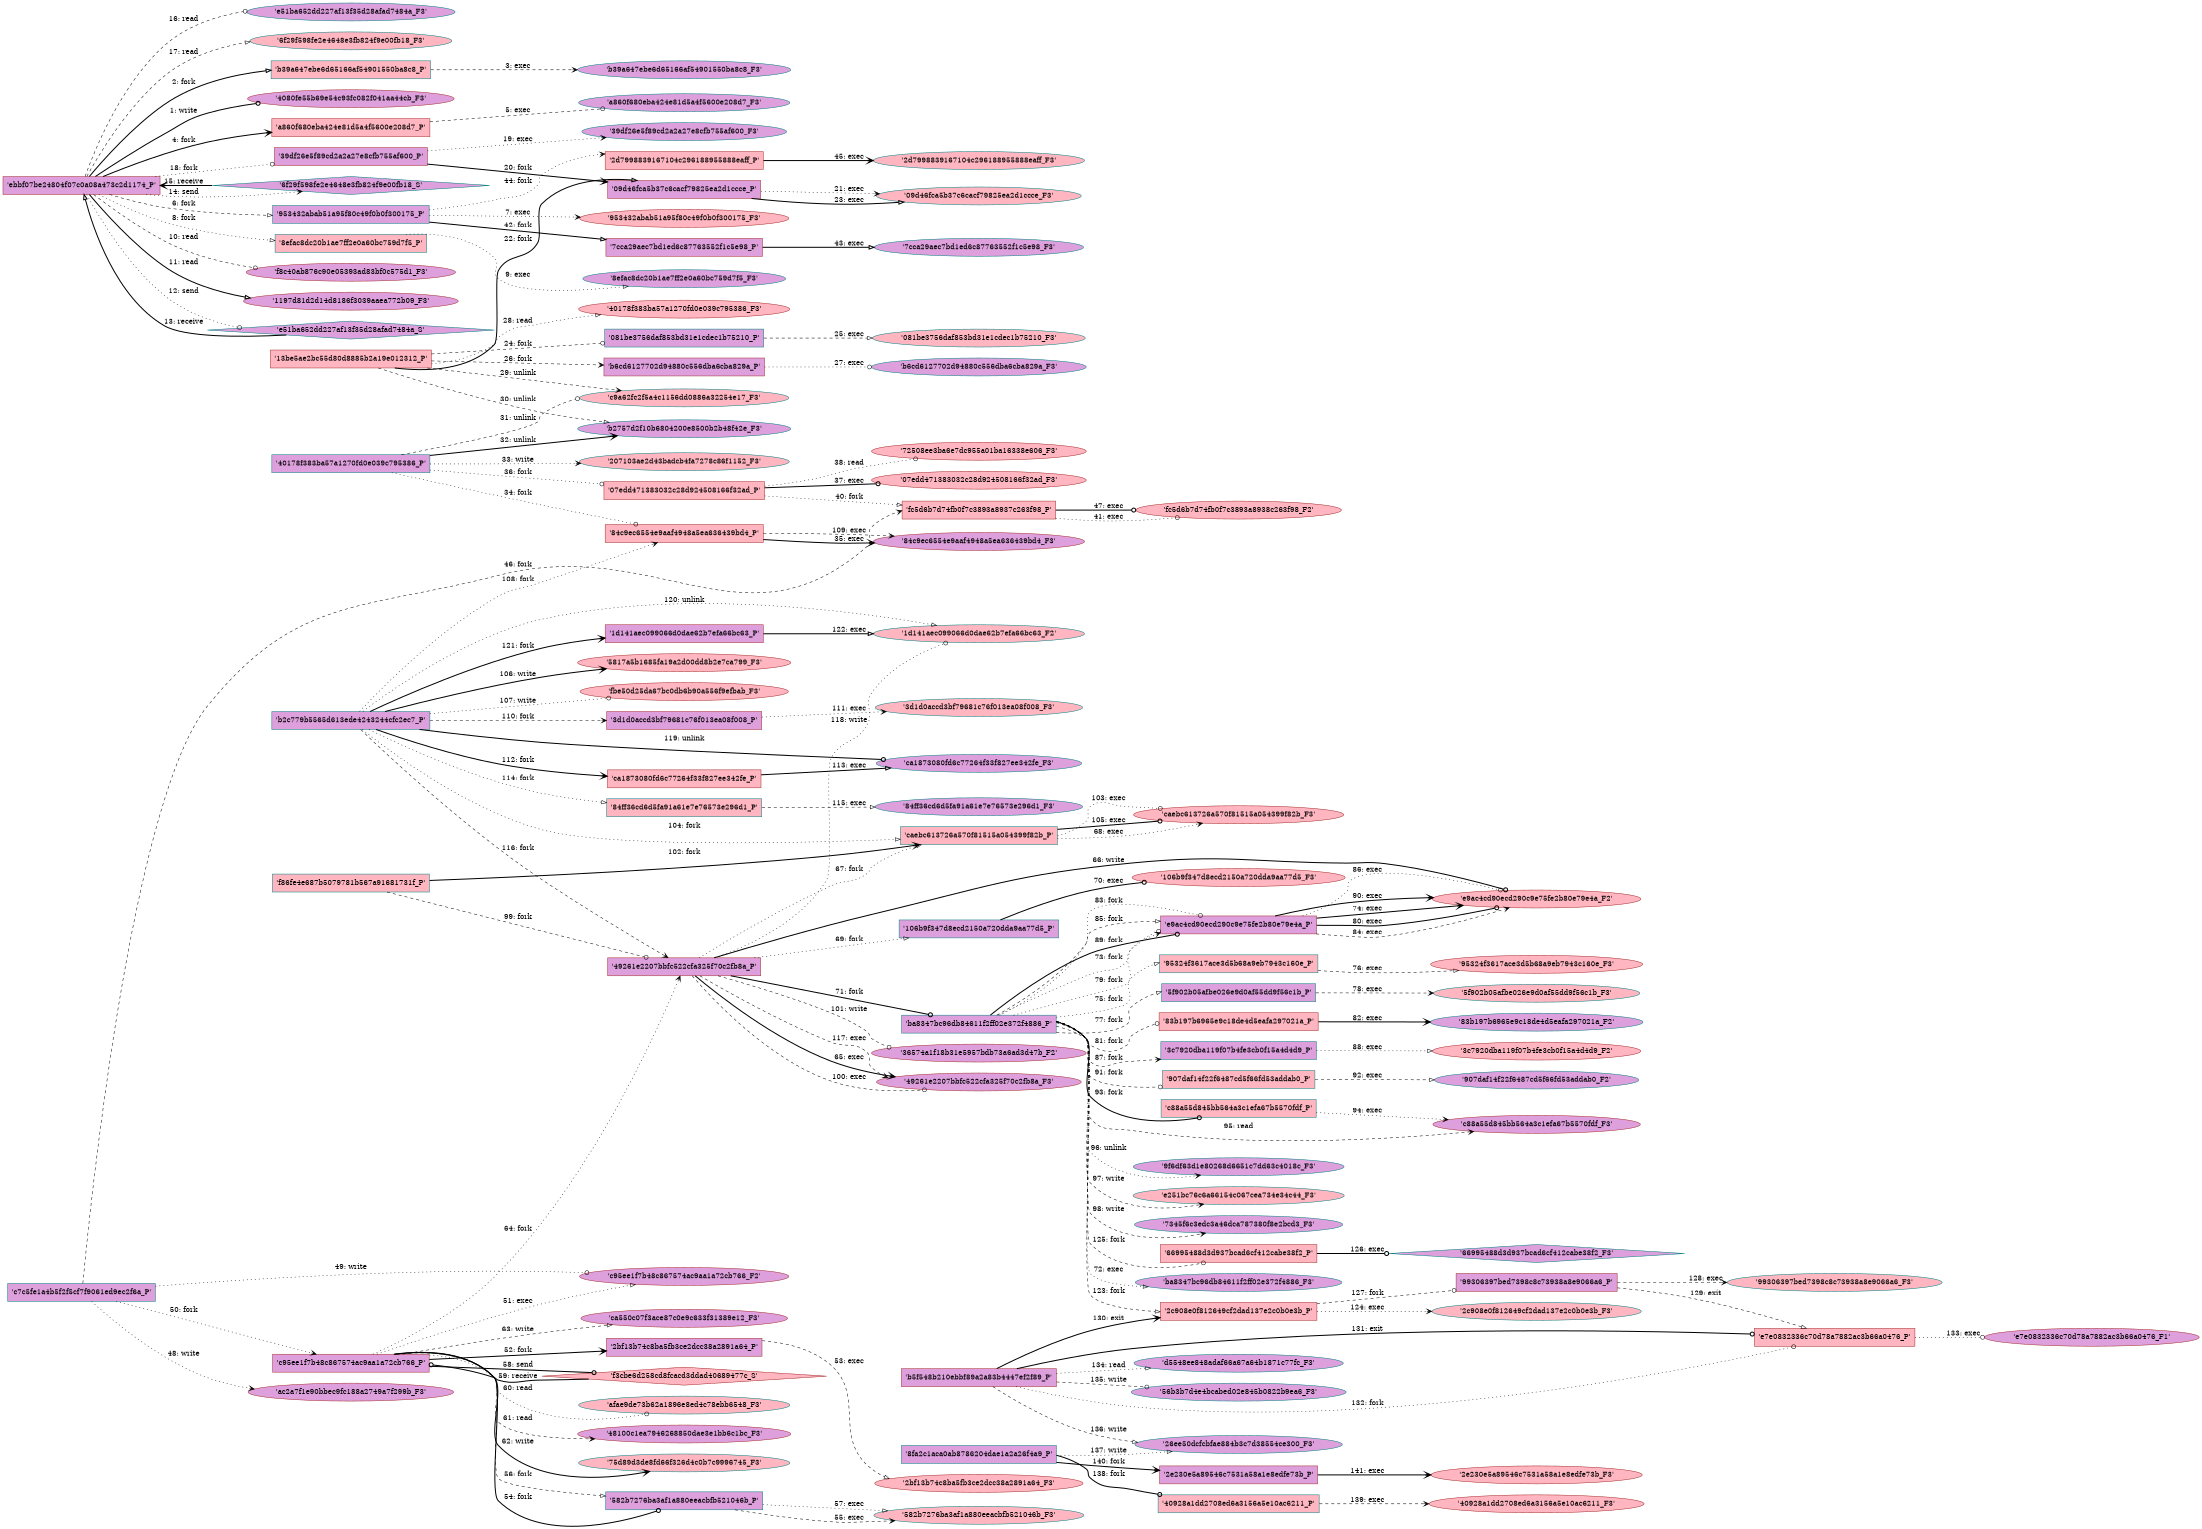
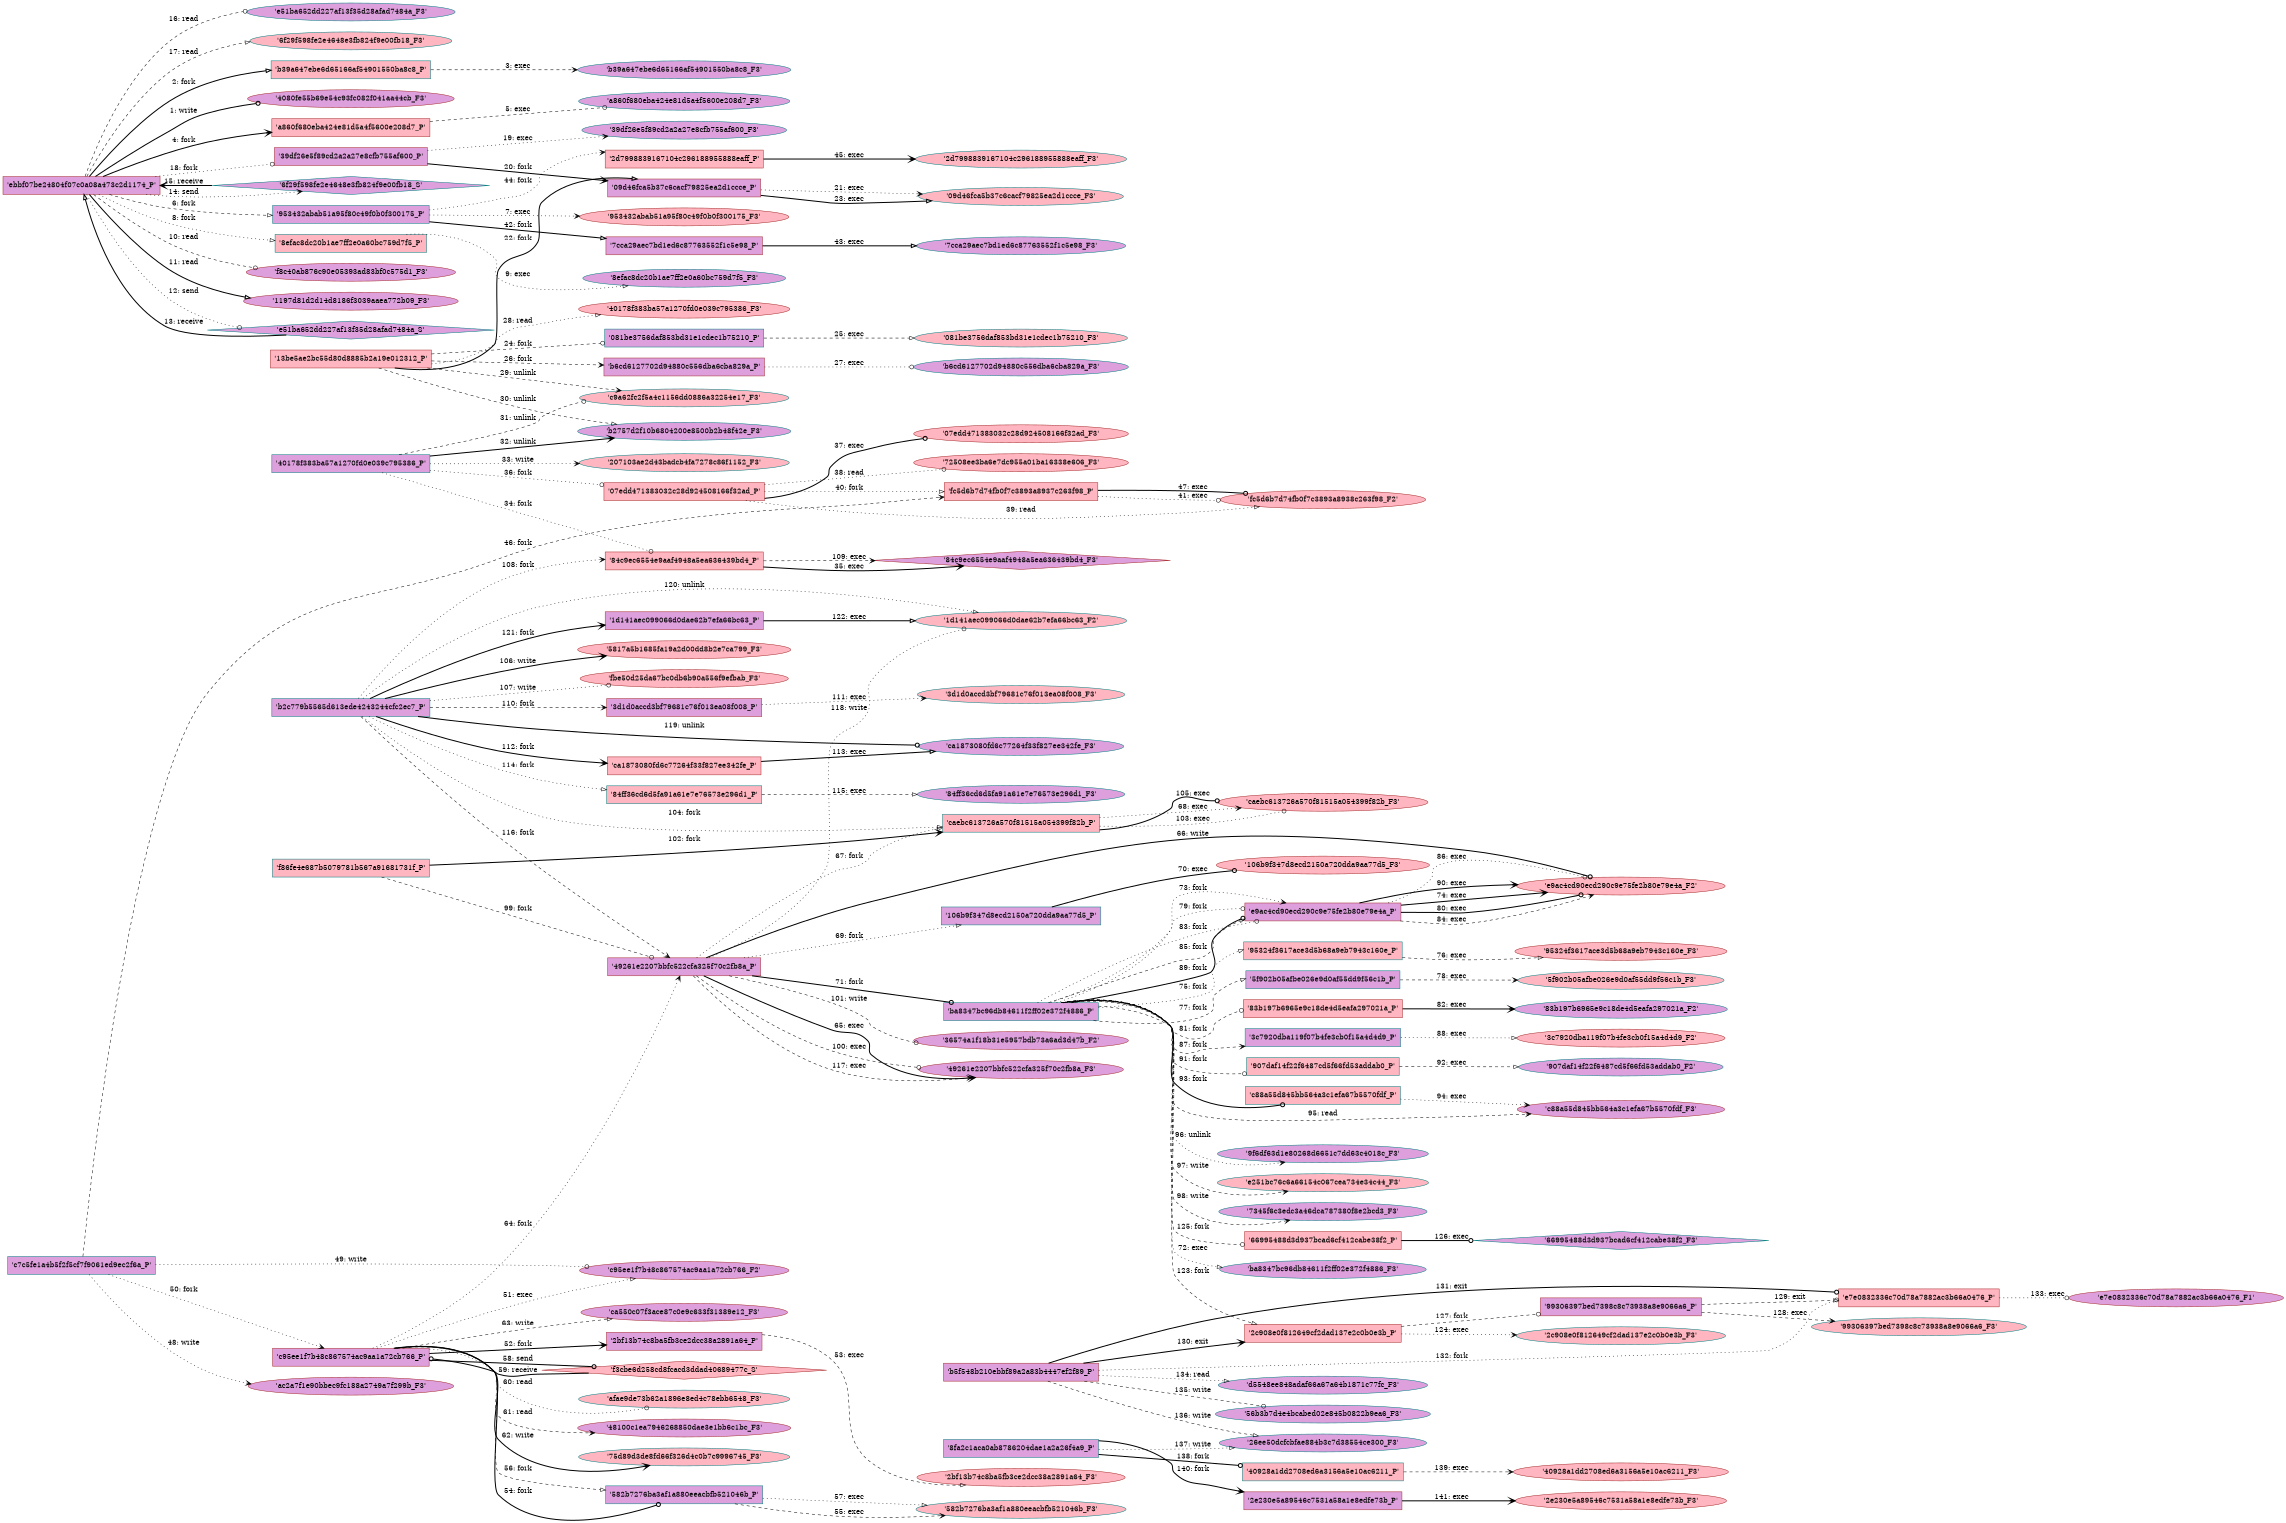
edge "'07edd471383032c28d924508166f32ad_P'" -> "'fc5d6b7d74fb0f7c3893a8938c263f98_F2'": added, label "39: read"
node "'84c9ec6554e9aaf4948a5ea636439bd4_F3'": shape ellipse -> diamond
